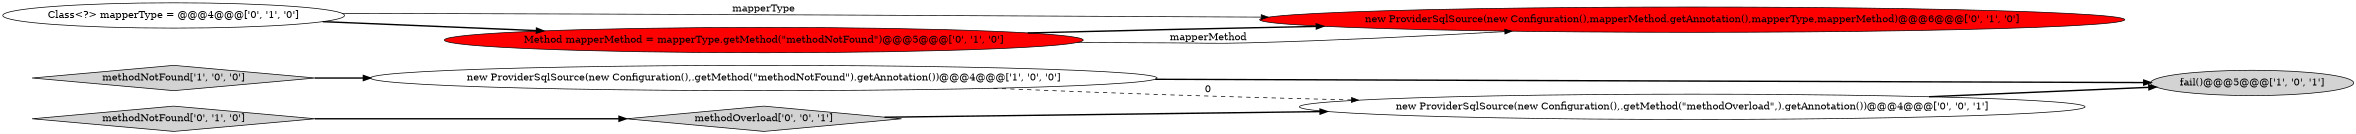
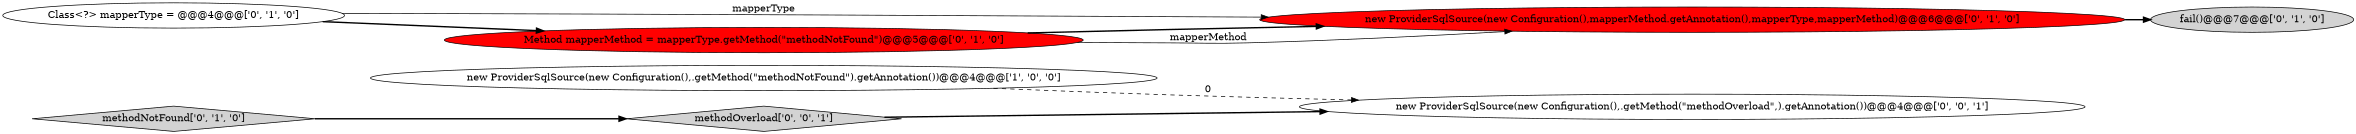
node "fail()@@@7@@@['0', '1', '0']": added
node "methodNotFound['1', '0', '0']": removed
node "fail()@@@5@@@['1', '0', '1']": removed
